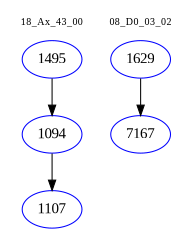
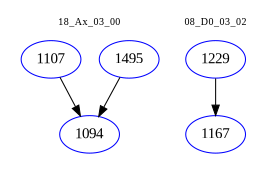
cluster "18_Ax_43_00": label "18_Ax_43_00" -> "18_Ax_03_00"
node "1629": label "1629" -> "1229"
node "7167": label "7167" -> "1167"
edge "1094" -> "1107": reversed
